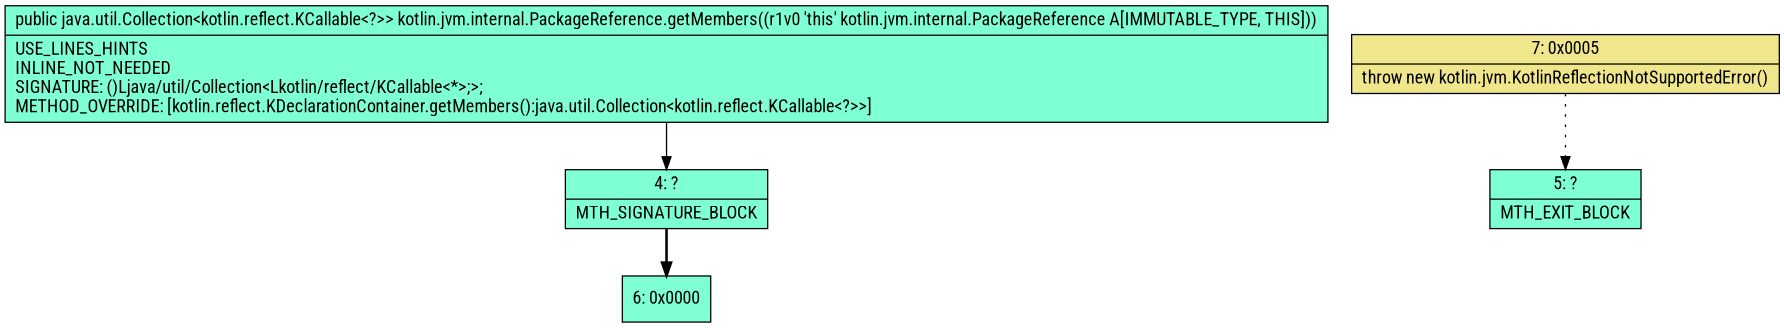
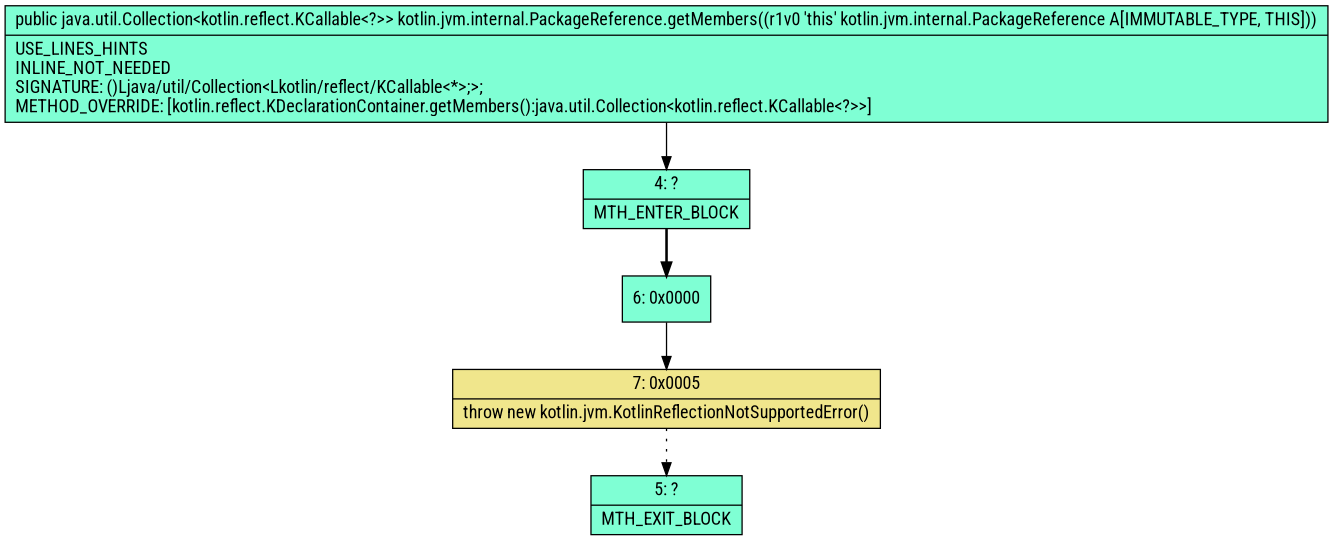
node "4: ?": text "MTH_SIGNATURE_BLOCK" -> "MTH_ENTER_BLOCK"
edge "6: 0x0000" -> "7: 0x0005": added
